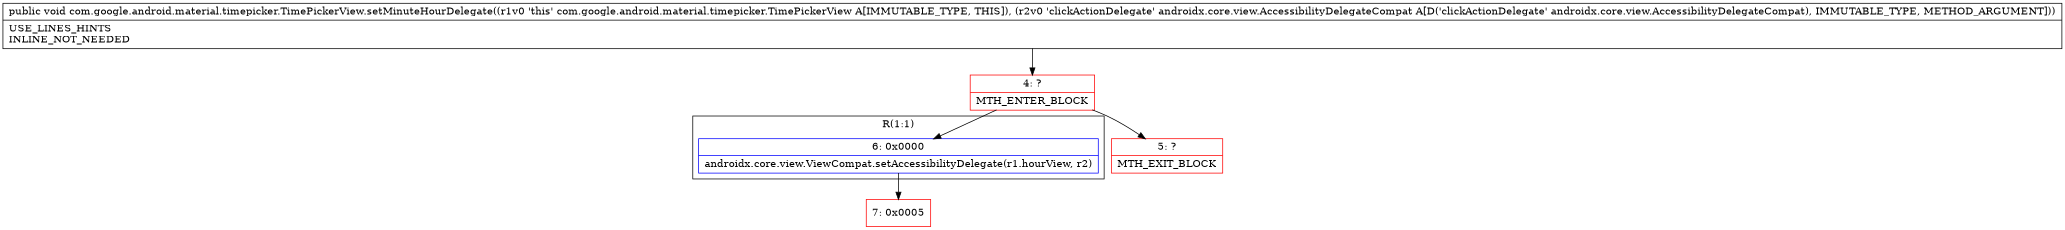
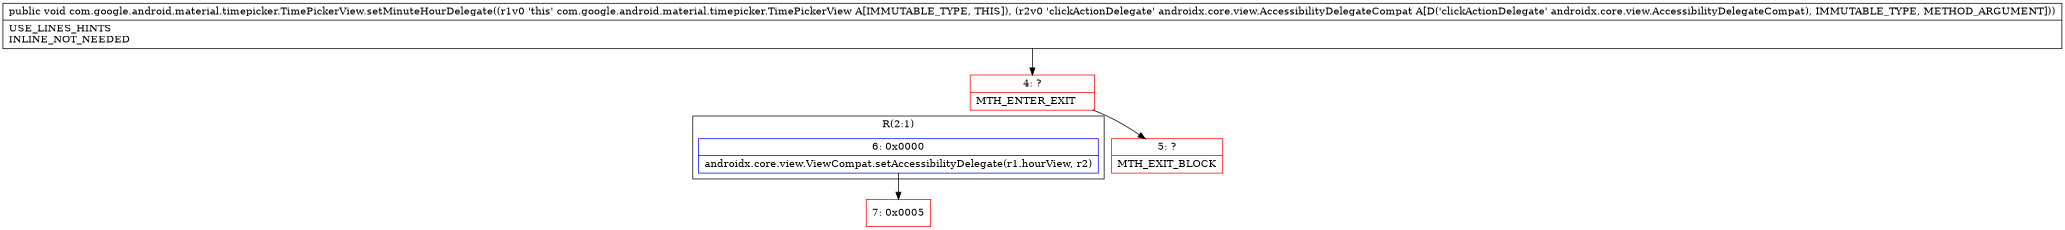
node "4: ?": text "MTH_ENTER_BLOCK" -> "MTH_ENTER_EXIT"
edge "4: ?" -> "6: 0x0000": removed
cluster "R(1:1)": label "R(1:1)" -> "R(2:1)"
